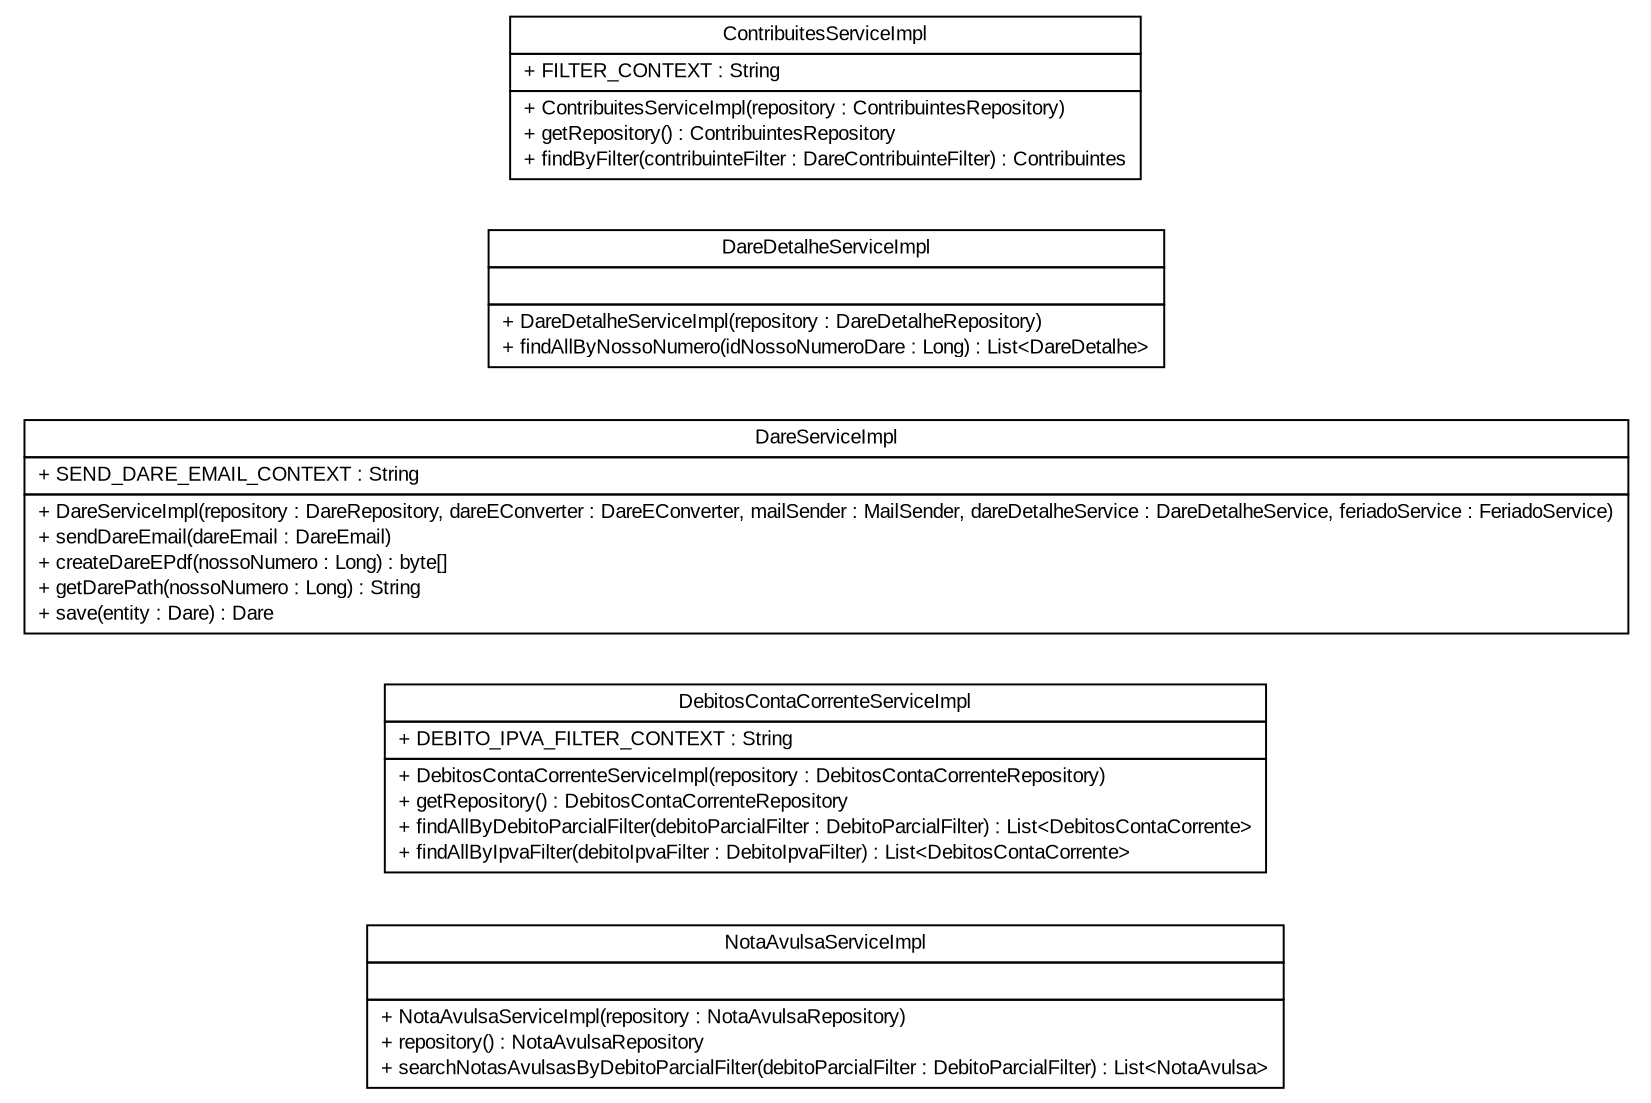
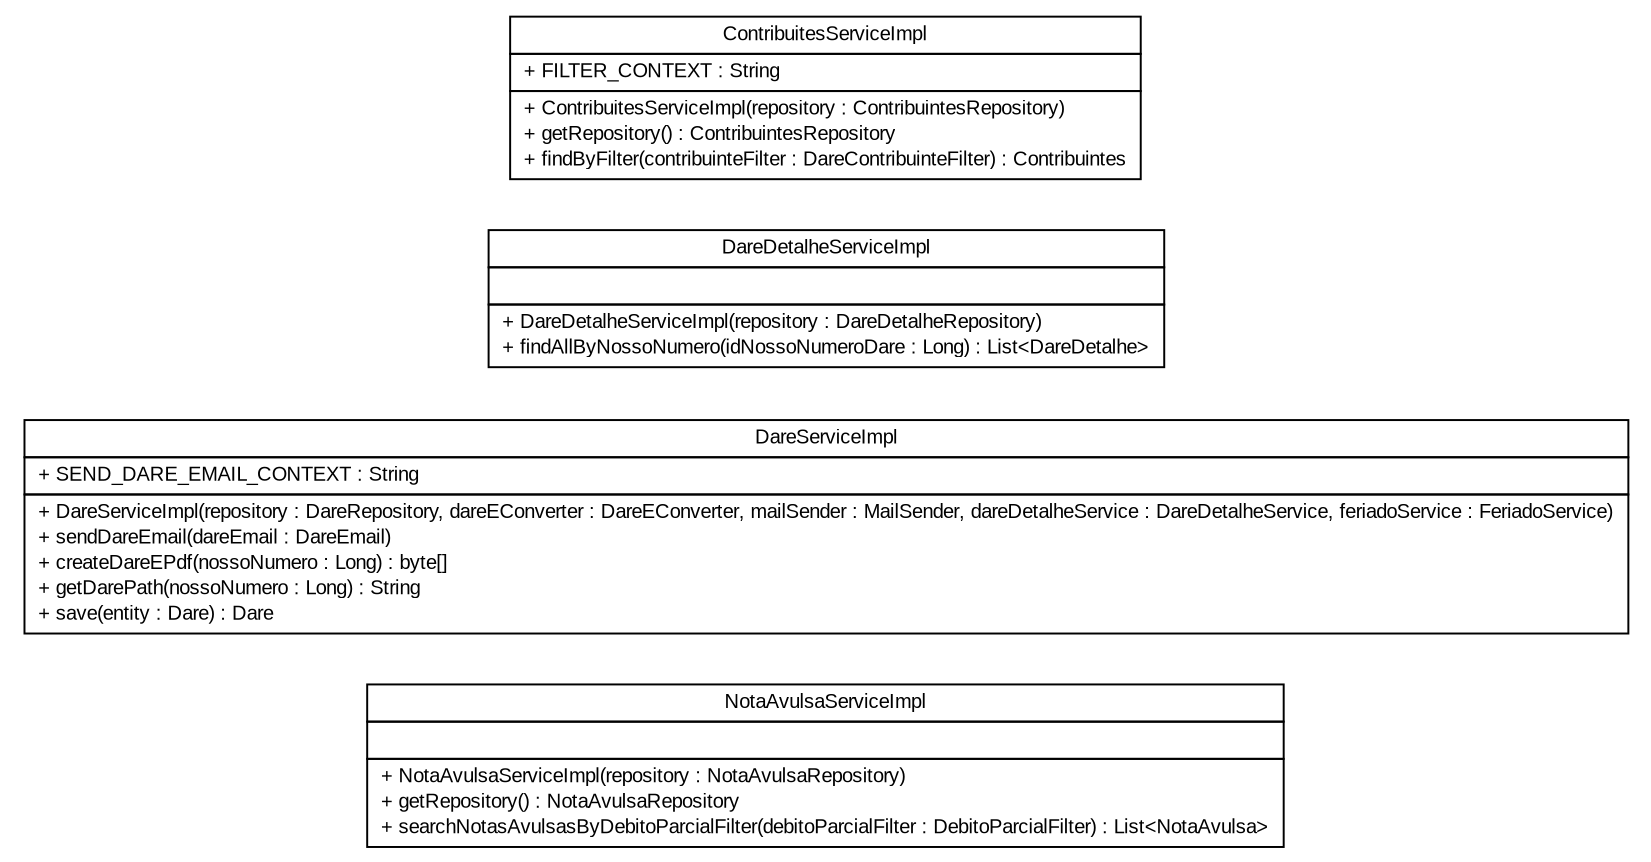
node "DebitosContaCorrenteServiceImpl": removed
node "NotaAvulsaServiceImpl": text "+ repository() : NotaAvulsaRepository" -> "+ getRepository() : NotaAvulsaRepository"
